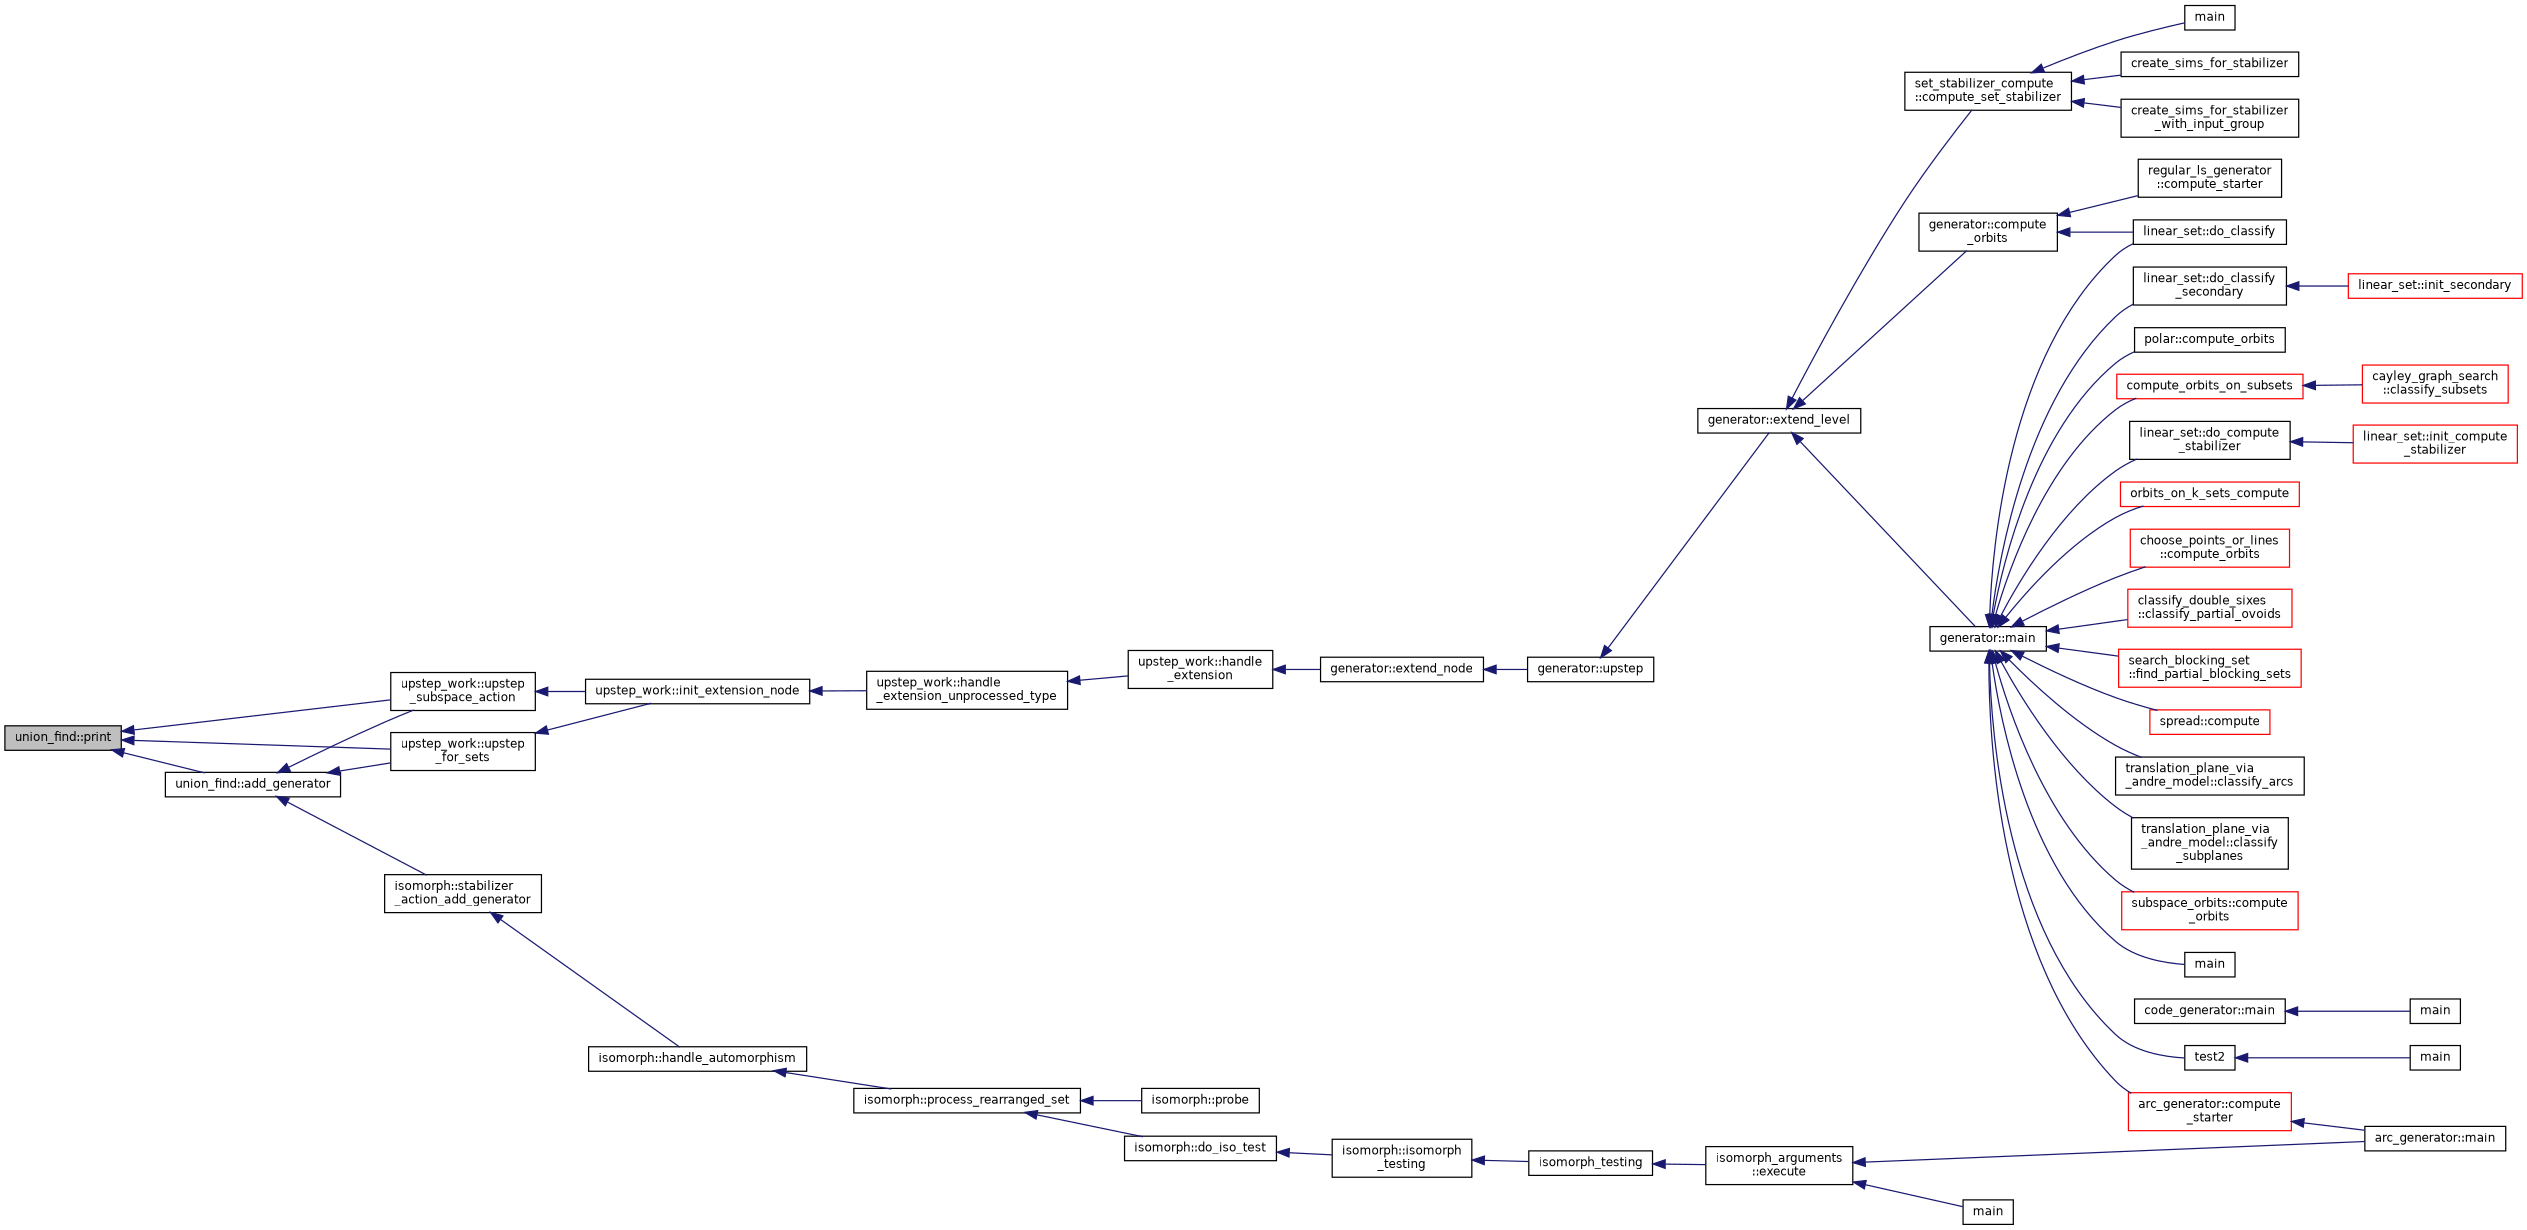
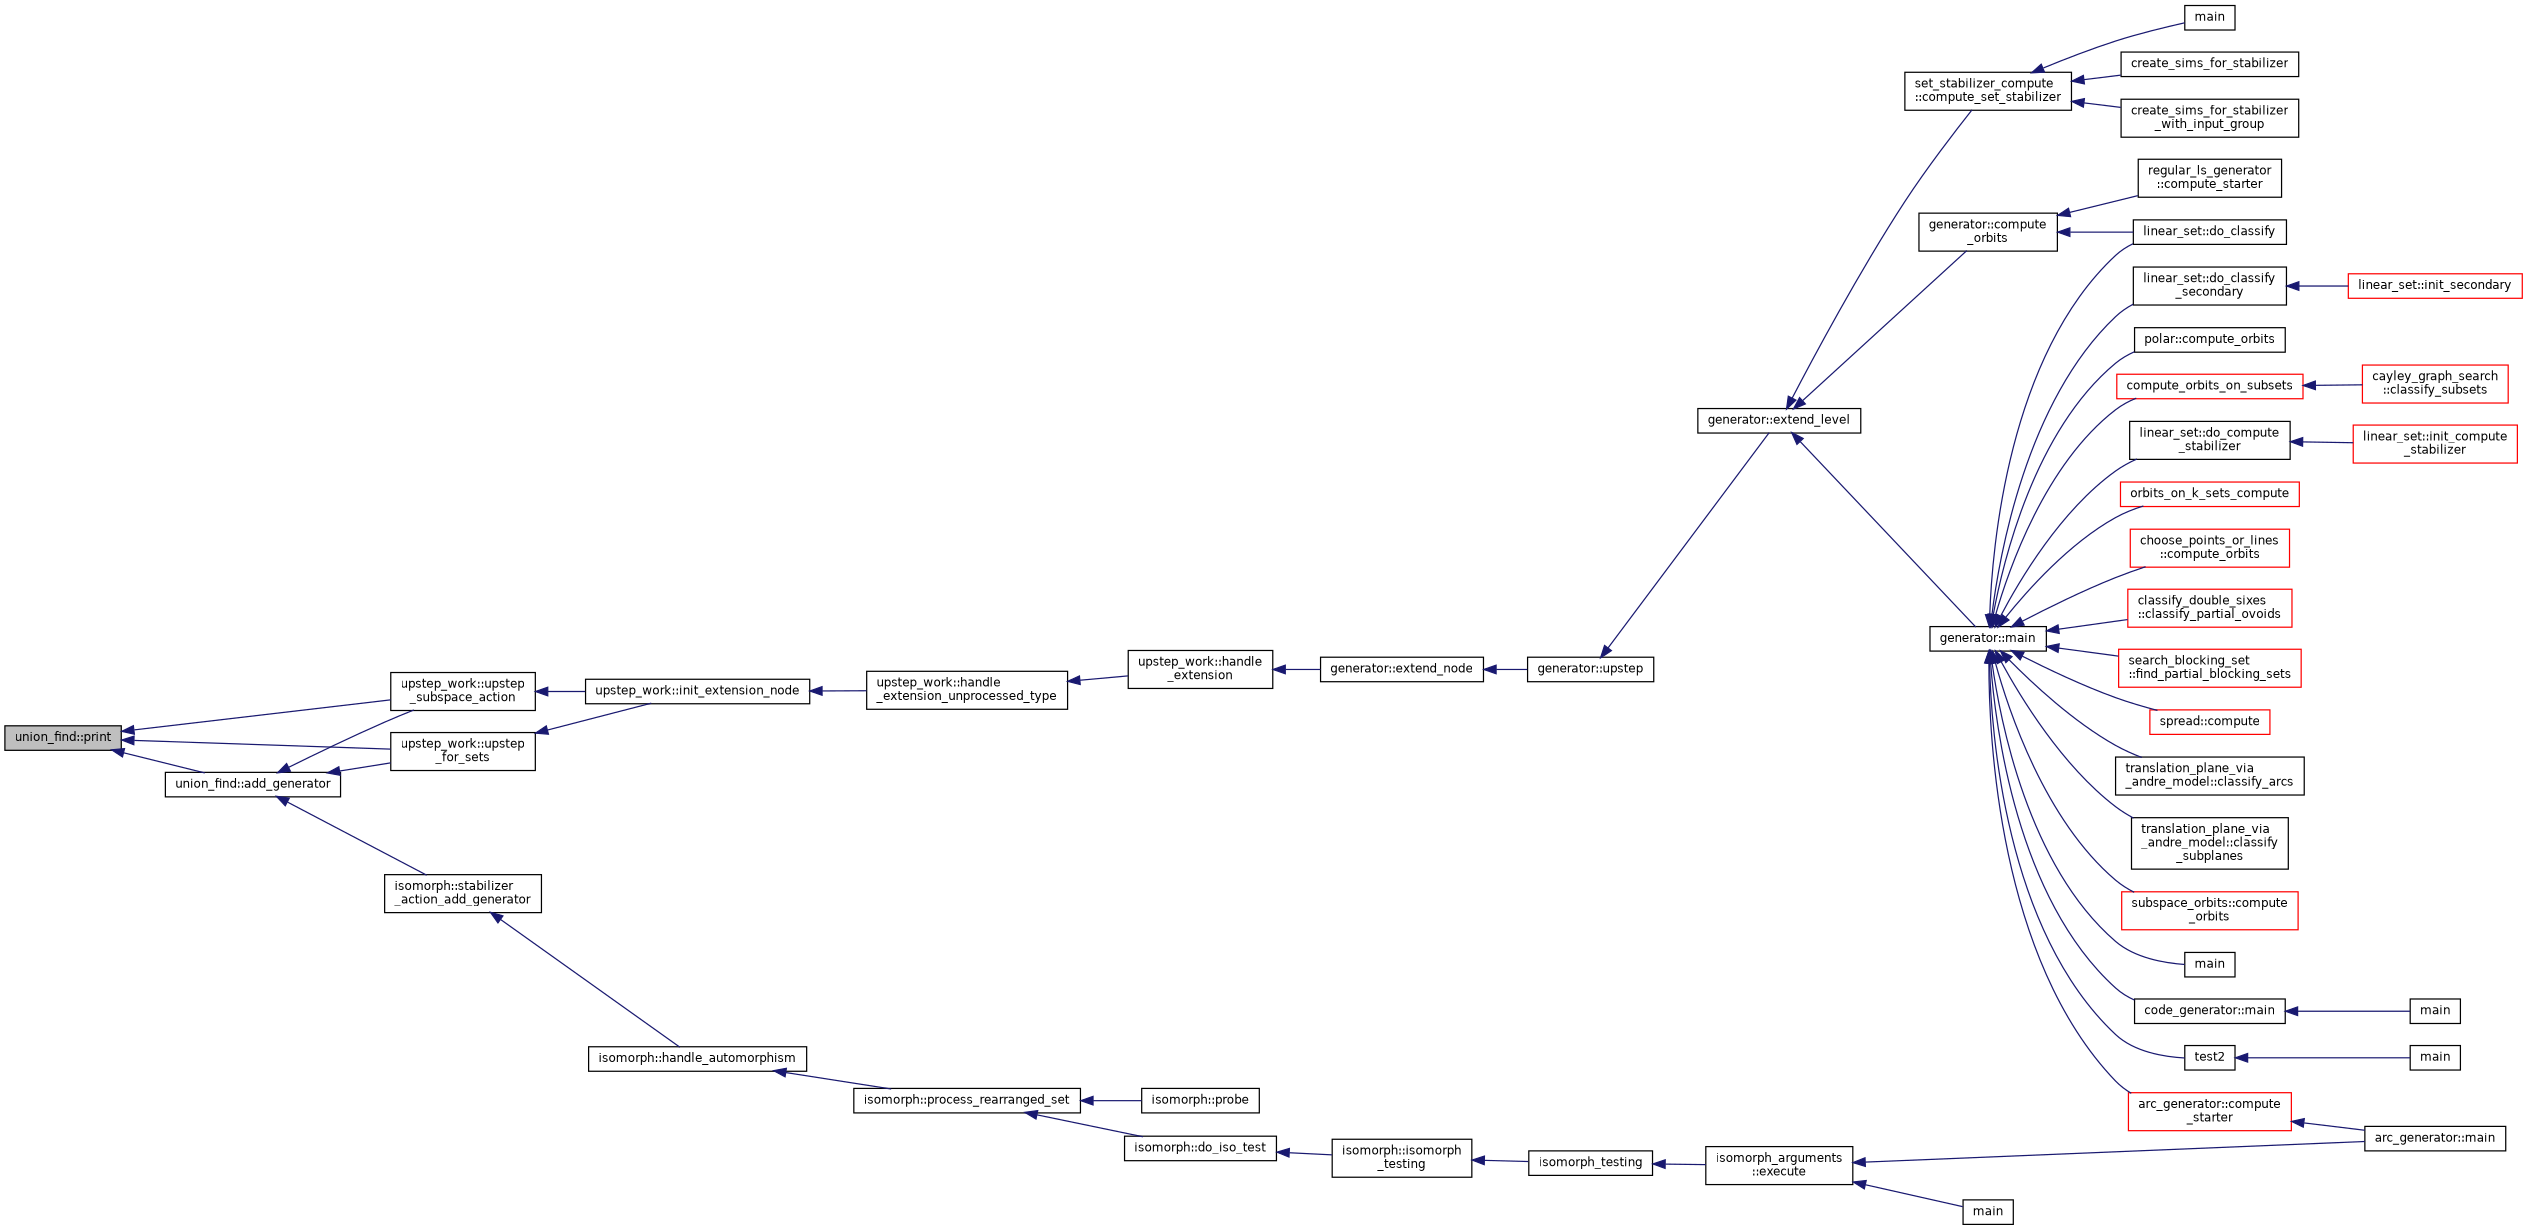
edge "code_generator::main" -> "generator::main": added
